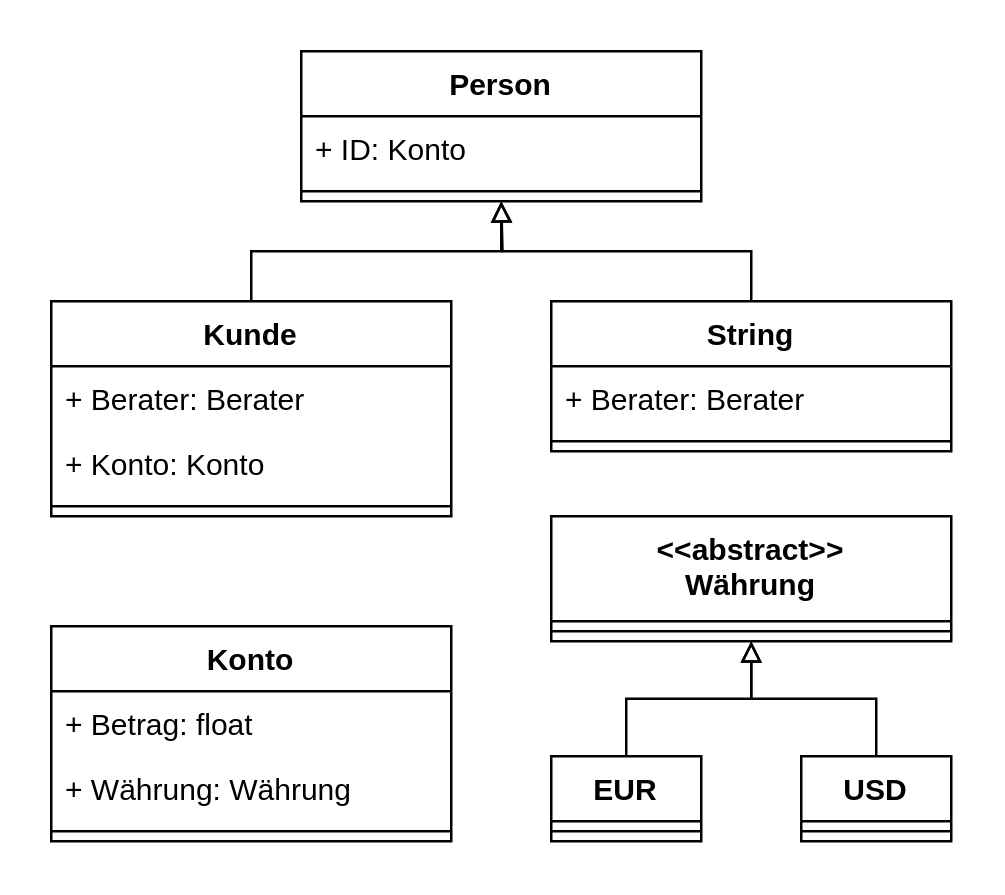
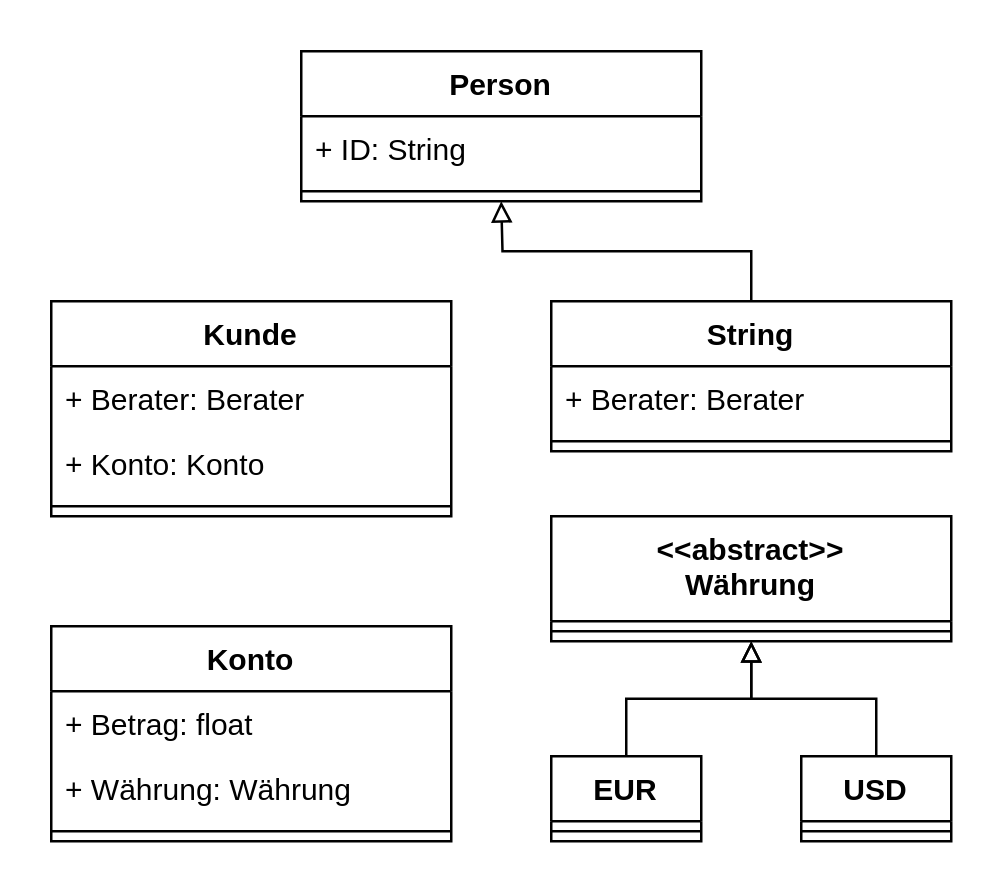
node "+ ID: Konto": label "+ ID: Konto" -> "+ ID: String"
edge "Kunde" -> "Person": removed
